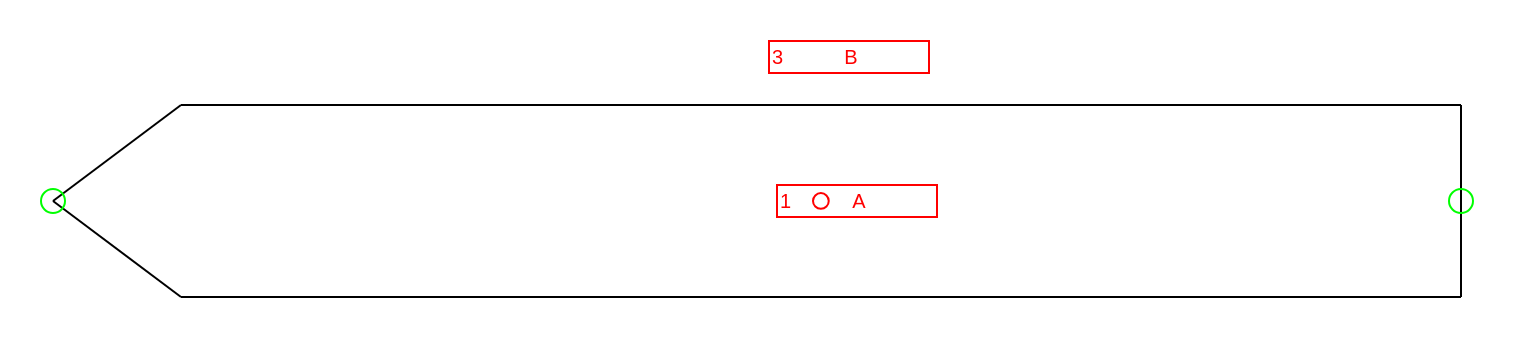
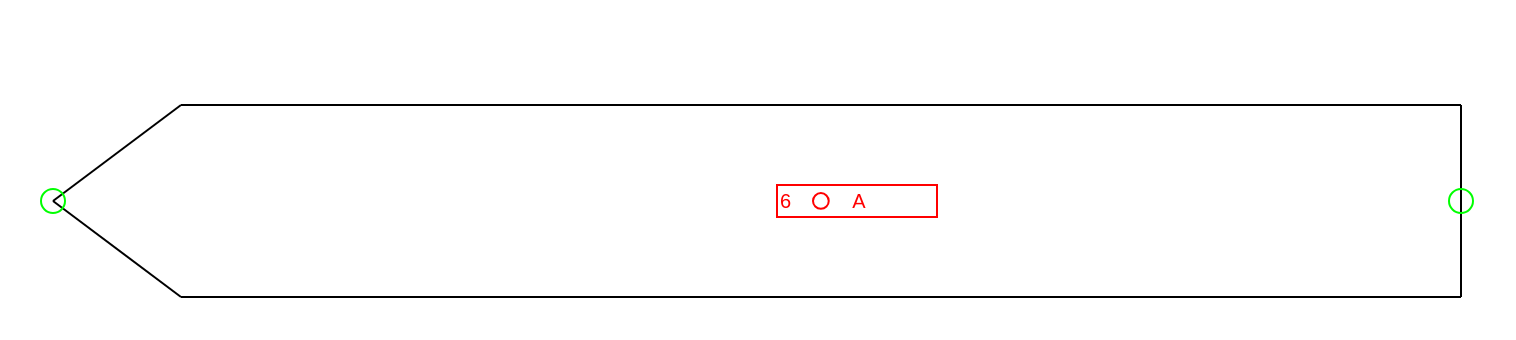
node "3 B": removed
node "1 A": label "1 A" -> "6 A"
